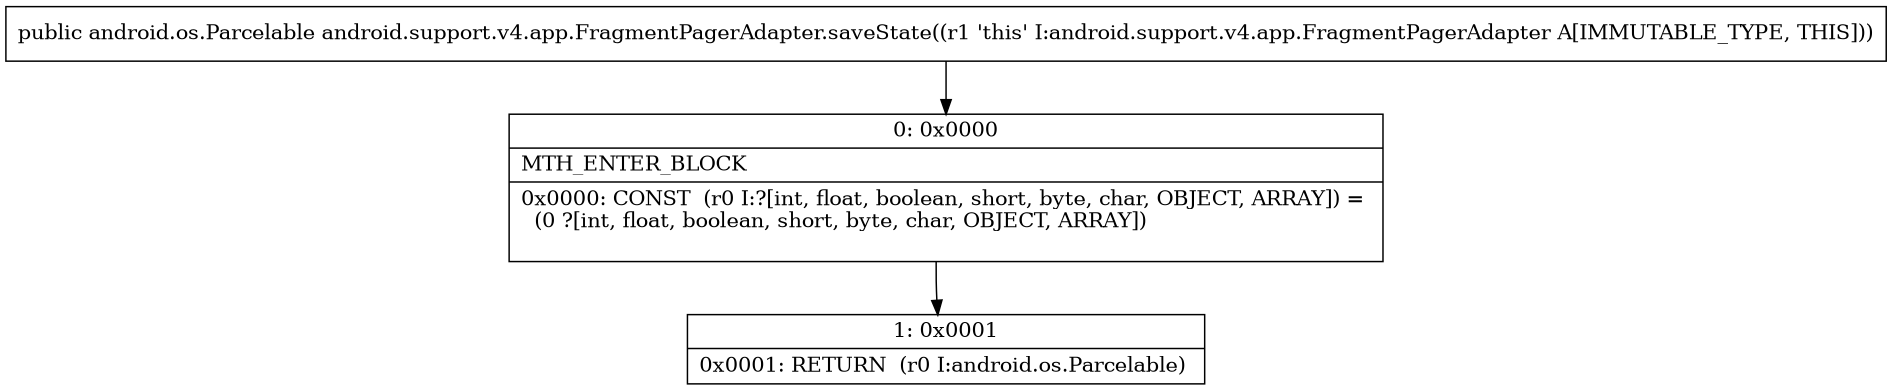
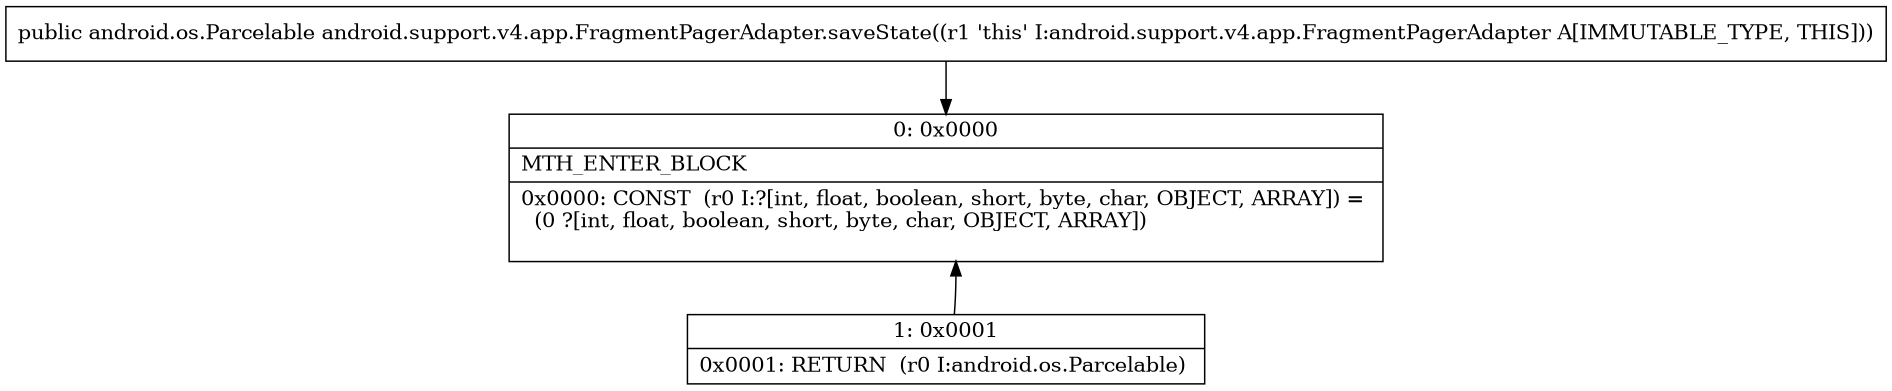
edge "0: 0x0000" -> "1: 0x0001": reversed
